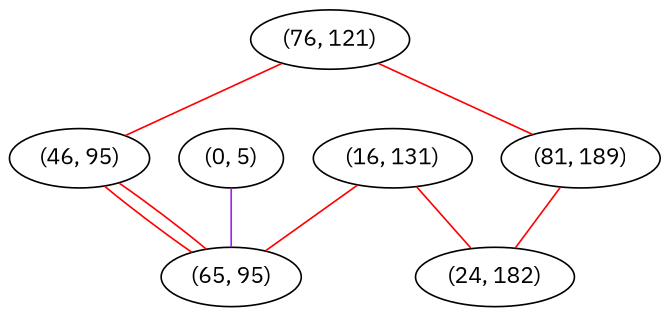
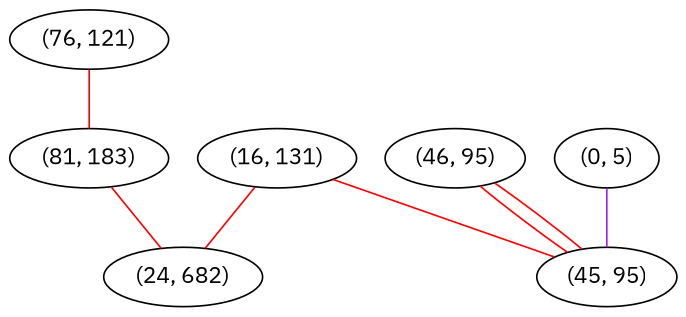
edge "(76, 121)" -- "(46, 95)": removed
node "(81, 189)": label "(81, 189)" -> "(81, 183)"
node "(65, 95)": label "(65, 95)" -> "(45, 95)"
node "(24, 182)": label "(24, 182)" -> "(24, 682)"
